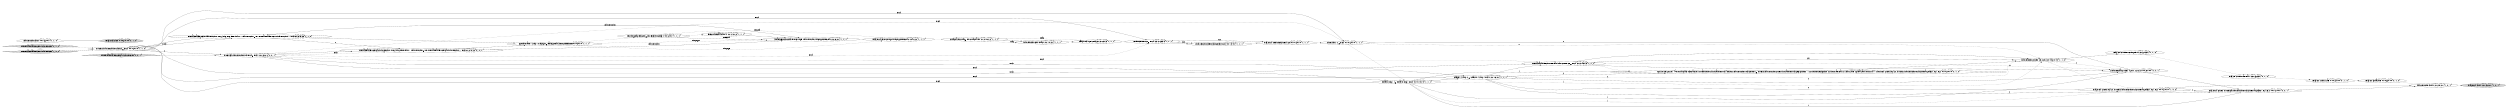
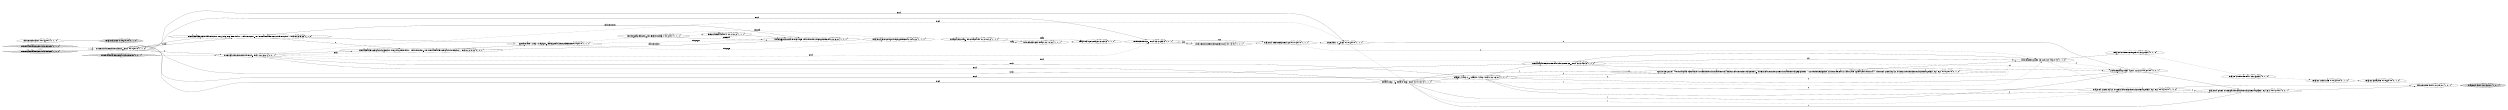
edge "TimeWindow w = mock()@@@16@@@['1', '1', '1']" -> "windowFunction.process(42L,w,ctx,i,c)@@@31@@@['1', '1', '0']": now "verify(mock).setRuntimeContext(rCtx)@@@15@@@['1', '1', '1']" -> "windowFunction.process(42L,w,ctx,i,c)@@@31@@@['1', '1', '0']"
